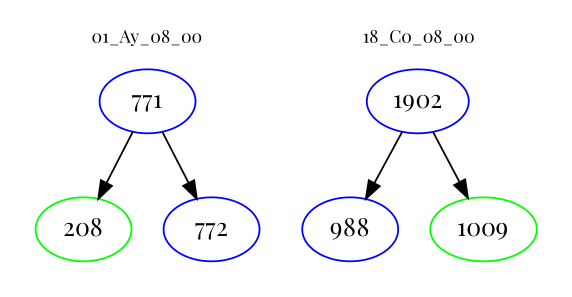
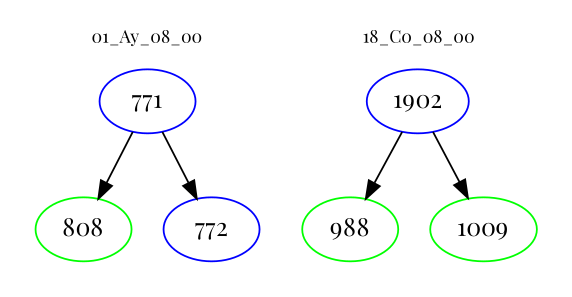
node "208": label "208" -> "808"
node "988": color blue -> green
